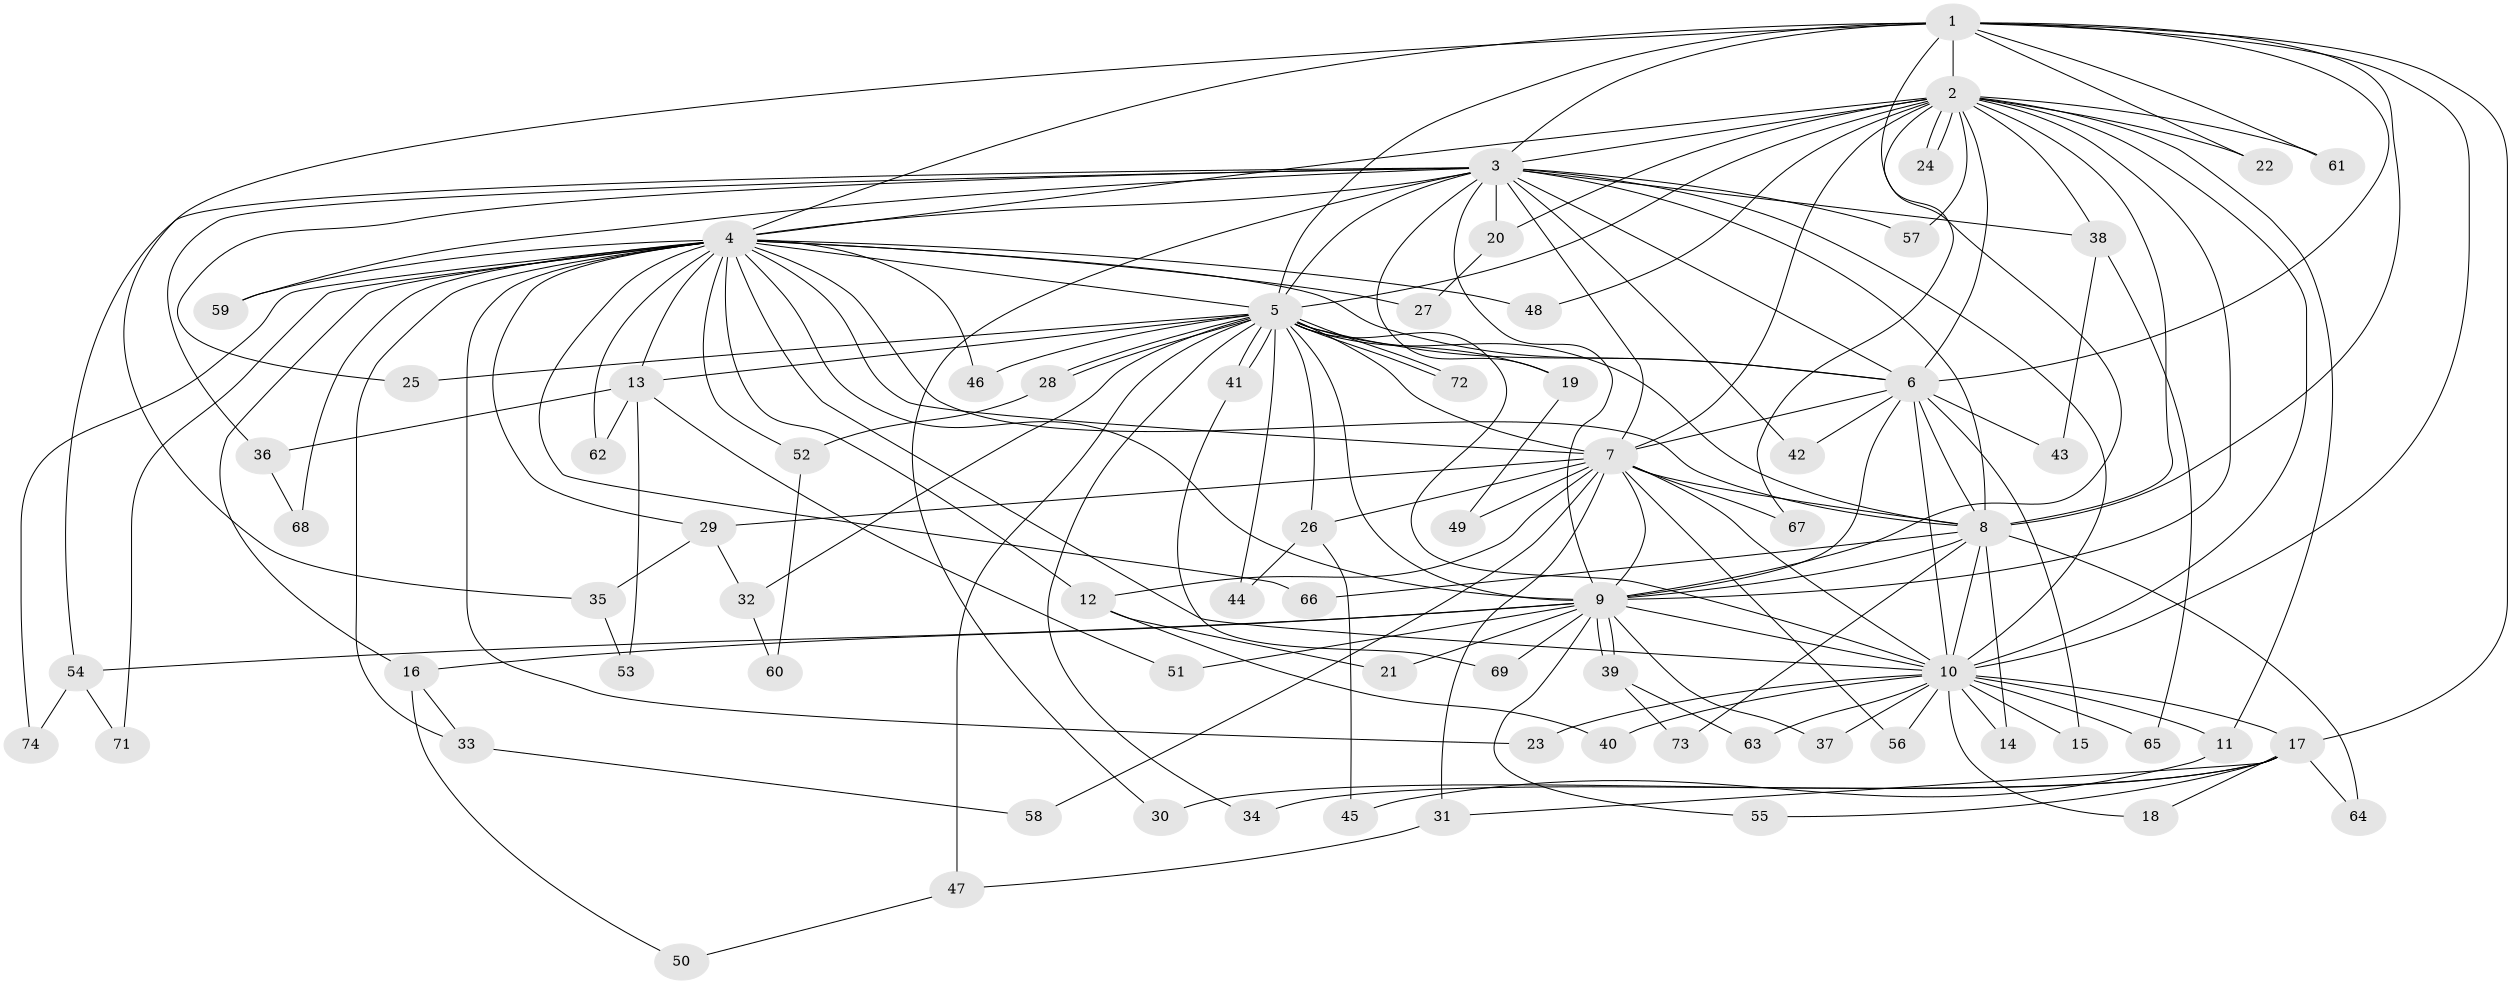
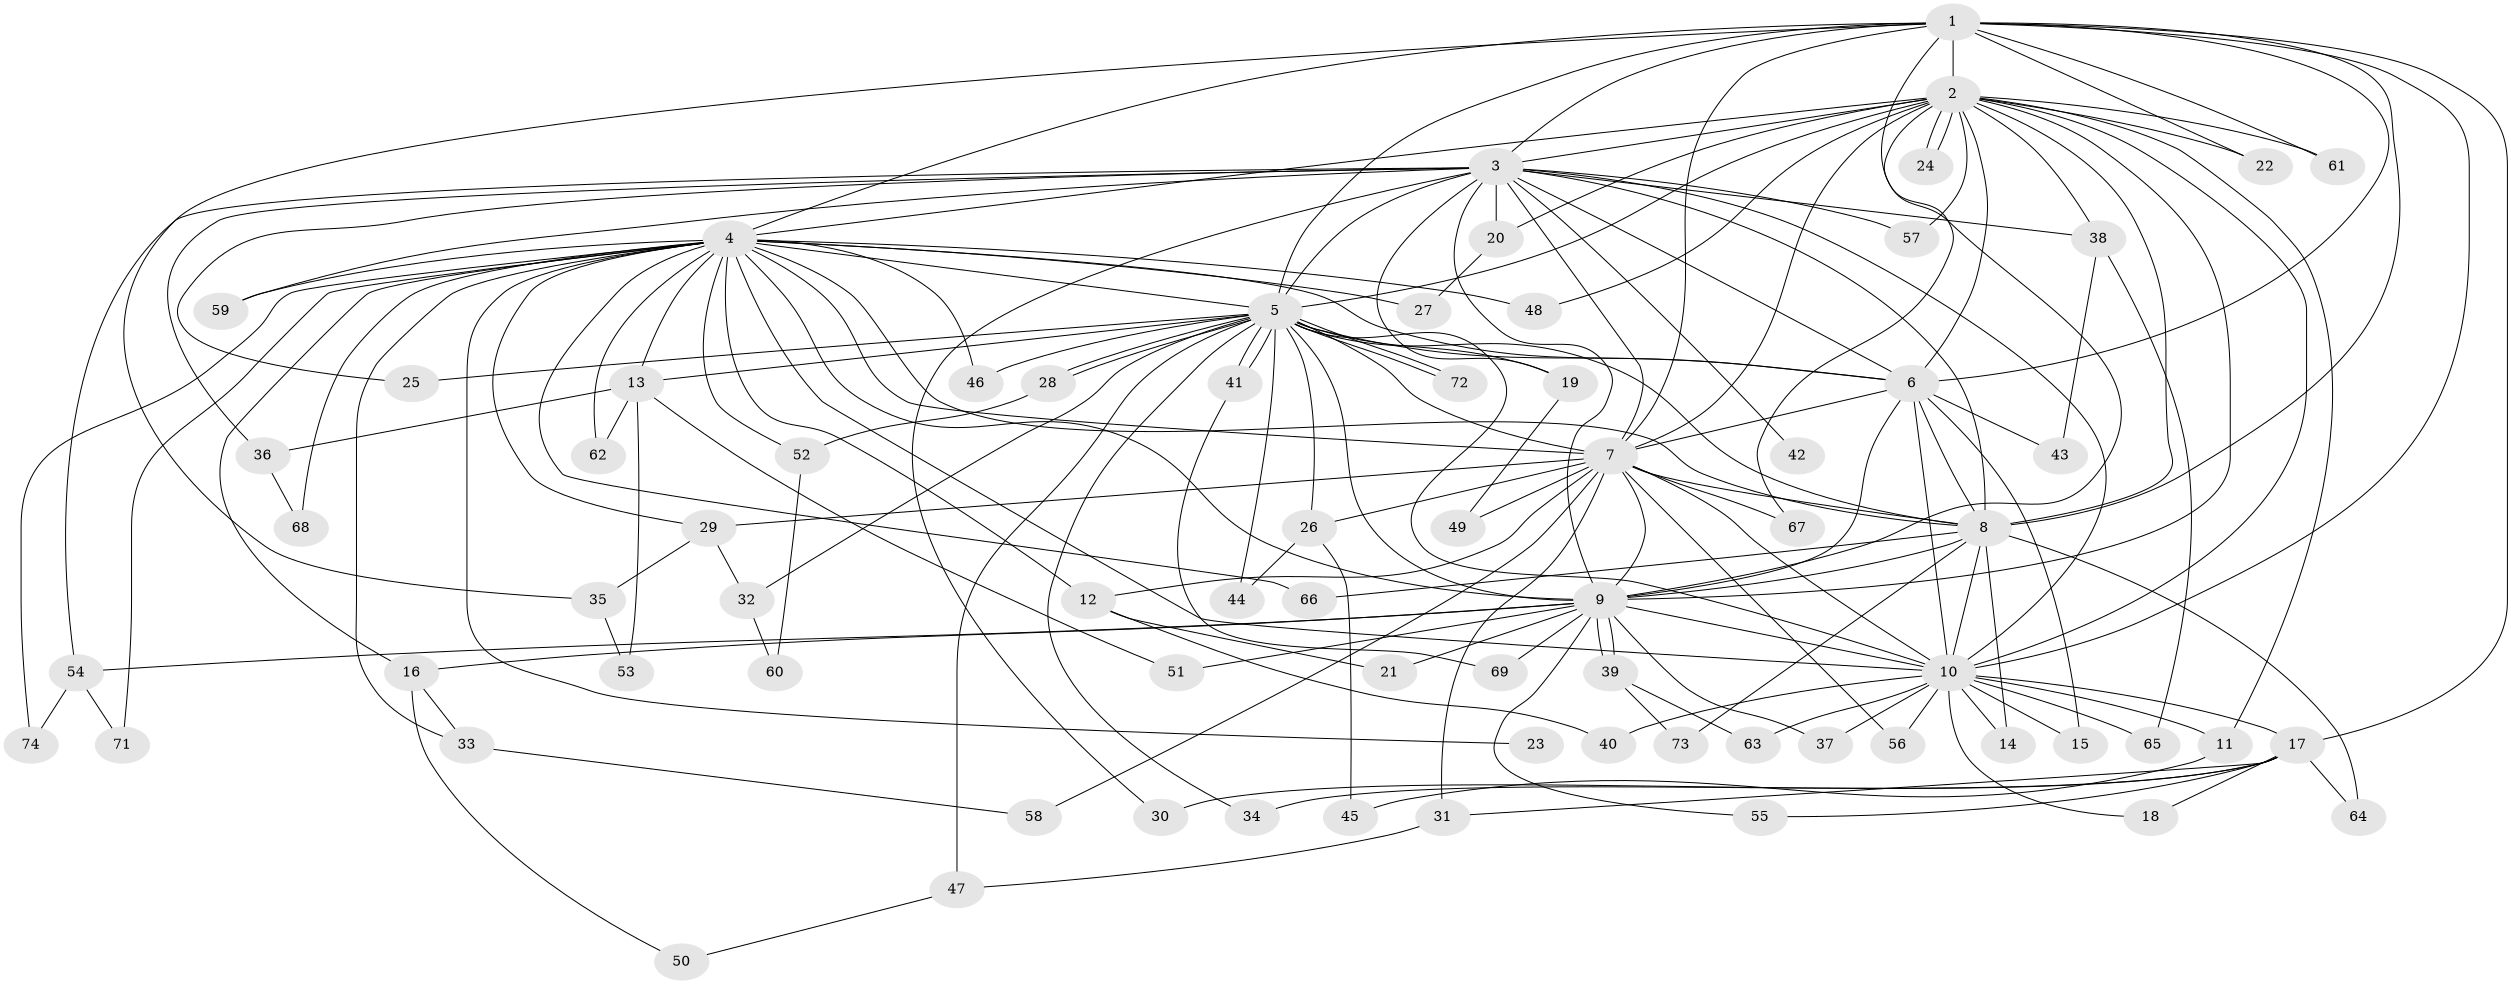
edge "1" -- "7": added
edge "3" -- "4": removed
edge "6" -- "42": removed
edge "10" -- "23": removed
